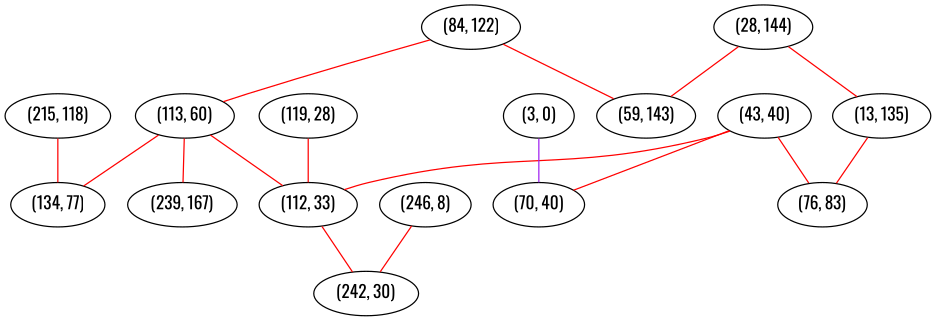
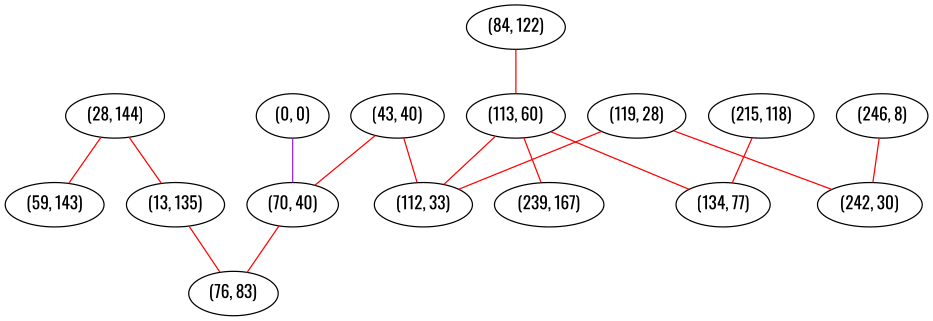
edge "(84, 122)" -- "(59, 143)": removed
node "(3, 0)": label "(3, 0)" -> "(0, 0)"
edge "(43, 40)" -- "(76, 83)": now "(70, 40)" -- "(76, 83)"
edge "(112, 33)" -- "(242, 30)": now "(119, 28)" -- "(242, 30)"
